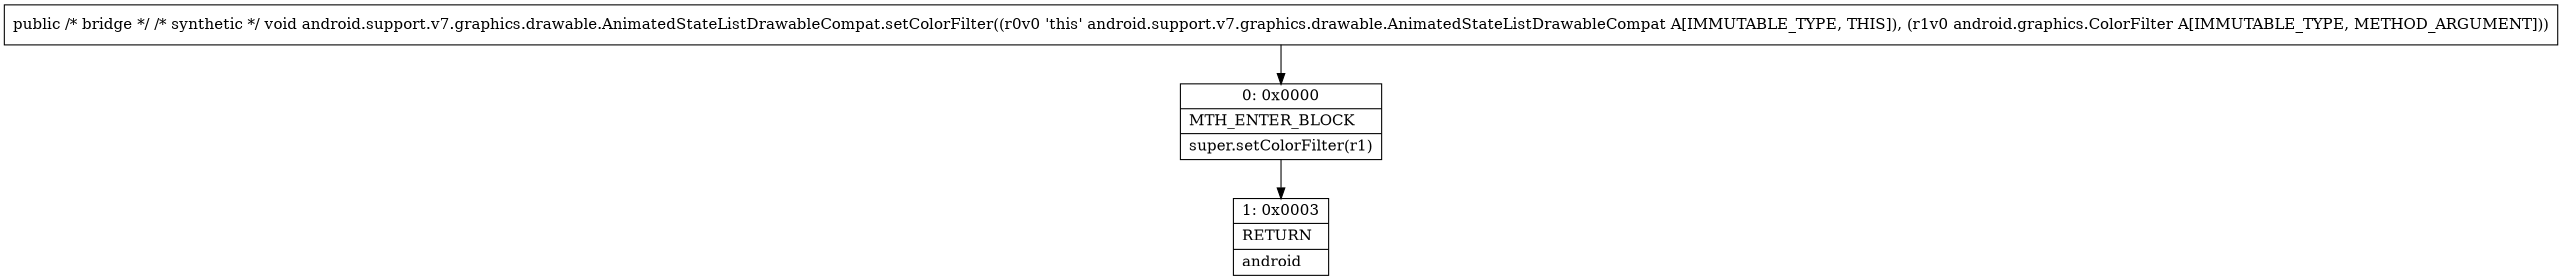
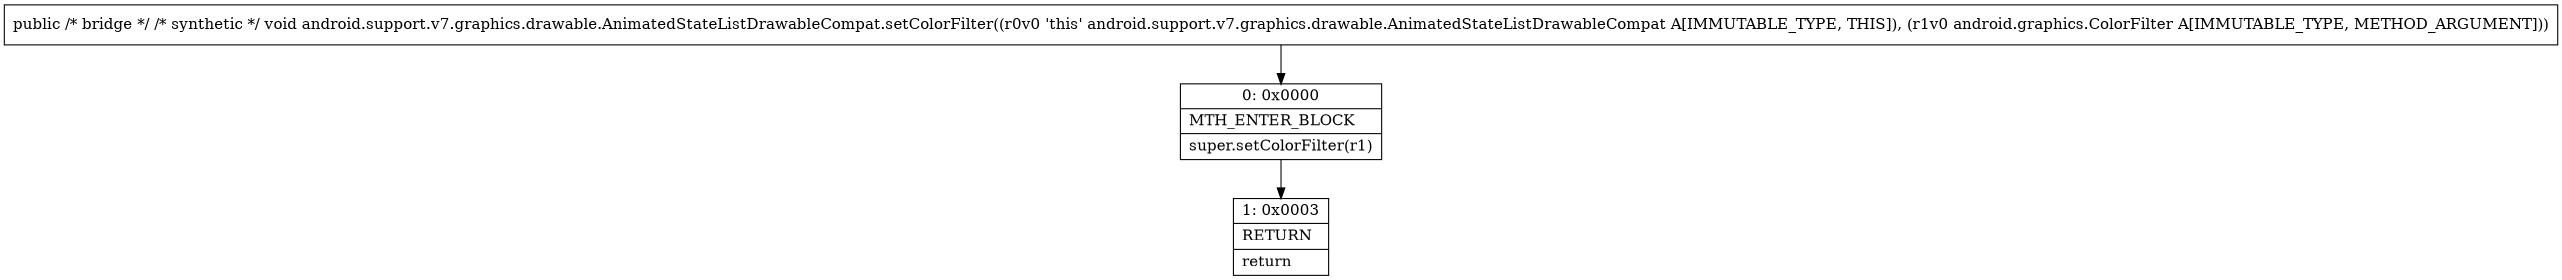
node "1: 0x0003": text "android" -> "return"
